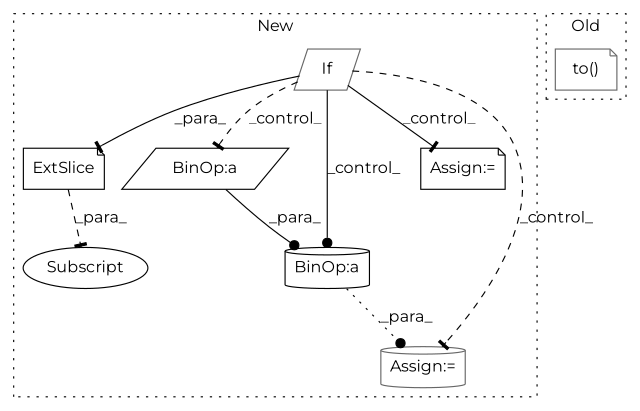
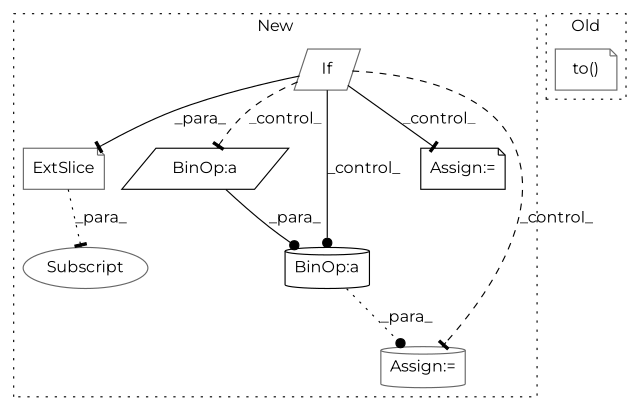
node "ExtSlice": color black -> gray40
edge "ExtSlice" -> "Subscript": style dashed -> dotted
node "Subscript": color black -> gray40
